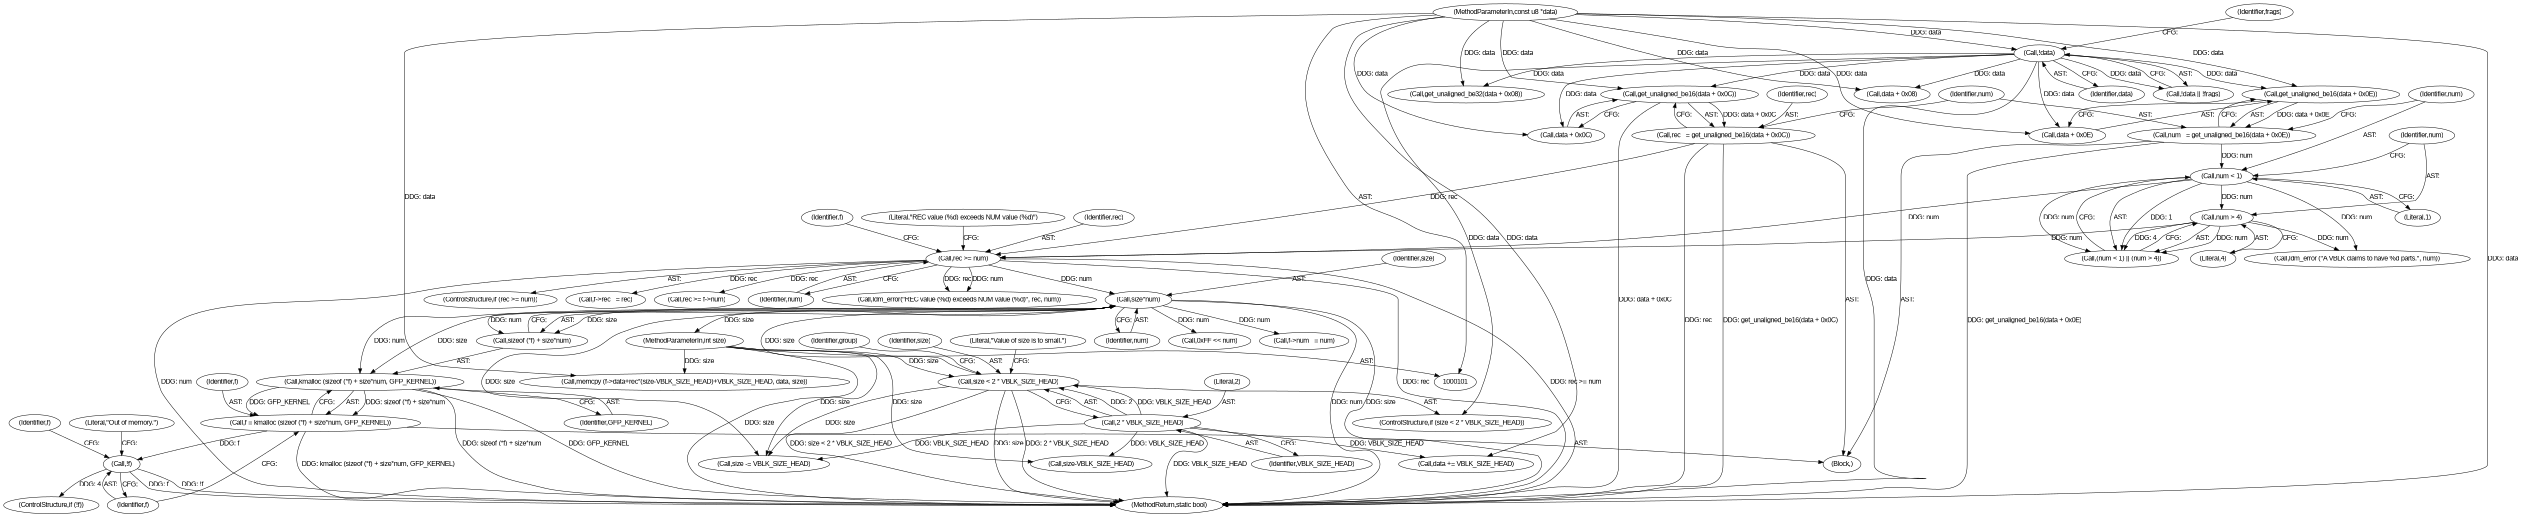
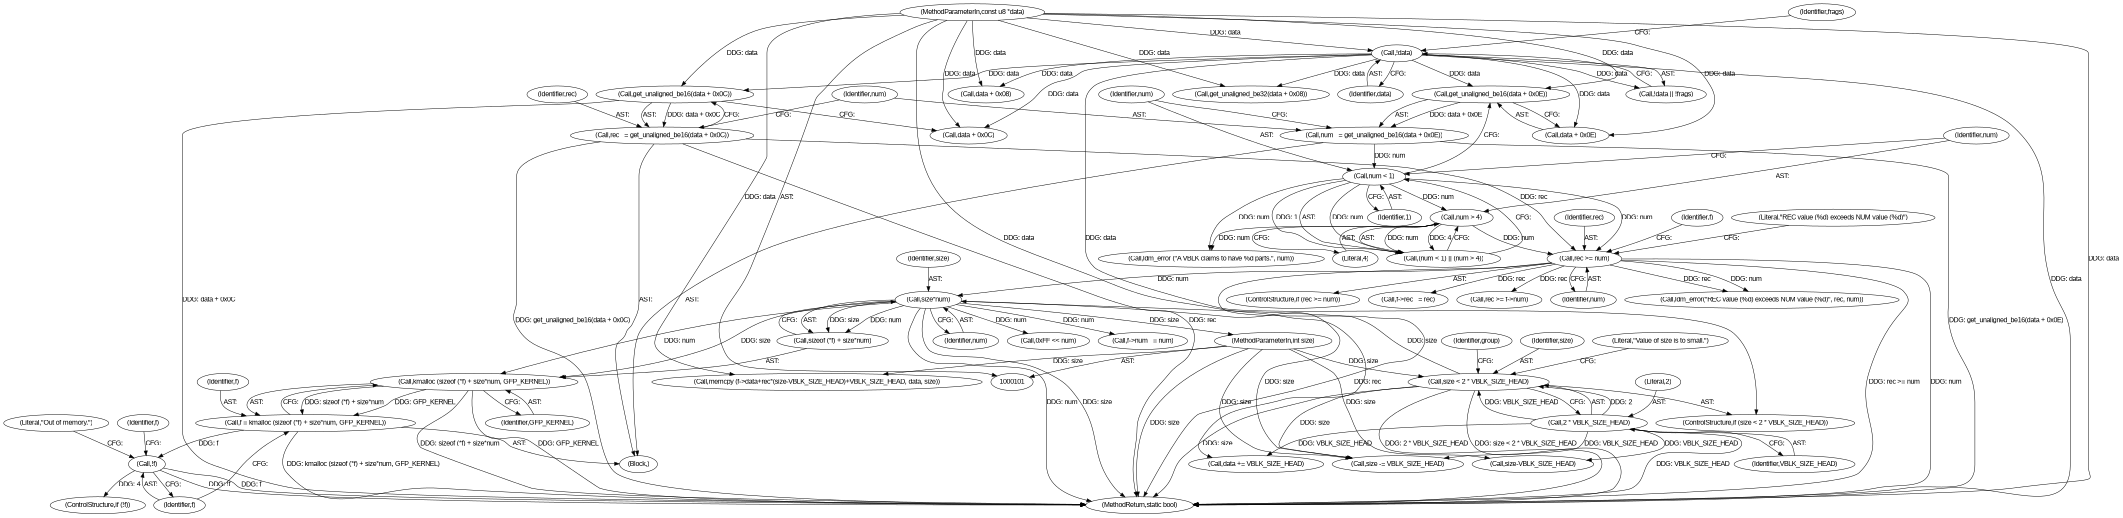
edge "(Call,data + 0x0C)" -> "(Call,get_unaligned_be16(data + 0x0C))": removed, label "AST:"
edge "(Call,num   = get_unaligned_be16(data + 0x0E))" -> "(Call,get_unaligned_be16(data + 0x0E))": now "(Call,num < 1)" -> "(Call,get_unaligned_be16(data + 0x0E))"
node "(Literal,1)": label "(Literal,1)" -> "(Identifier,1)"
